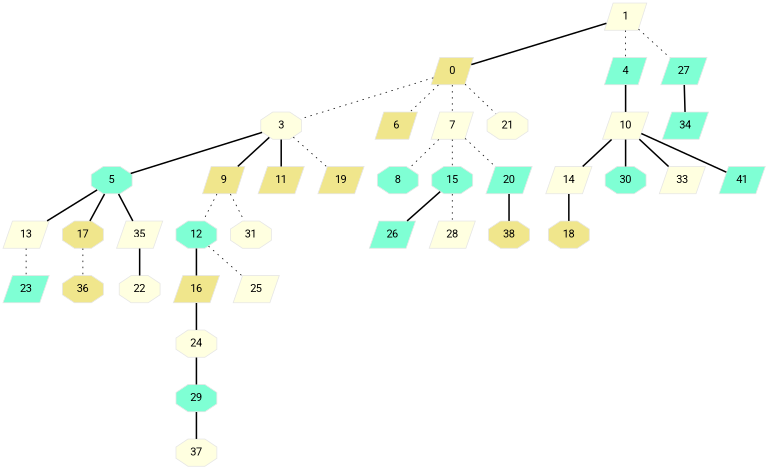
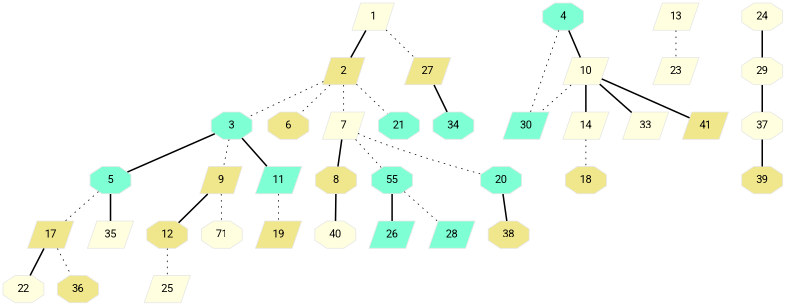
edge "1" -- "4": now "30" -- "4"
node "0": label "0" -> "2"
node "4": shape parallelogram -> octagon
node "27": fillcolor aquamarine -> khaki
node "3": fillcolor lightyellow -> aquamarine
node "6": shape parallelogram -> octagon
node "21": fillcolor lightyellow -> aquamarine
node "34": shape parallelogram -> octagon
edge "3" -- "9": style bold -> dotted
edge "3" -- "19": now "11" -- "19"
edge "10" -- "30": style bold -> dotted
edge "7" -- "8": style dotted -> bold
node "11": fillcolor khaki -> aquamarine
node "8": fillcolor aquamarine -> khaki
node "15": label "15" -> "55"
node "20": shape parallelogram -> octagon
node "30": shape octagon -> parallelogram
node "41": fillcolor aquamarine -> khaki
node "39": added
edge "5" -- "13": removed
edge "5" -- "17": style bold -> dotted
edge "9" -- "12": style dotted -> bold
edge "14" -- "18": style bold -> dotted
node "17": shape octagon -> parallelogram
node "12": fillcolor aquamarine -> khaki
node "31": label "31" -> "71"
node "40": added
node "28": fillcolor lightyellow -> aquamarine
edge "35" -- "22": now "17" -- "22"
node "23": fillcolor aquamarine -> lightyellow
node "16": removed
node "29": fillcolor aquamarine -> lightyellow
